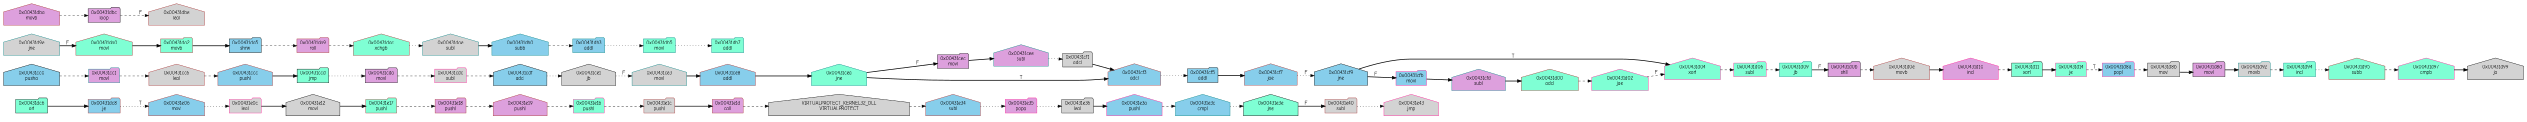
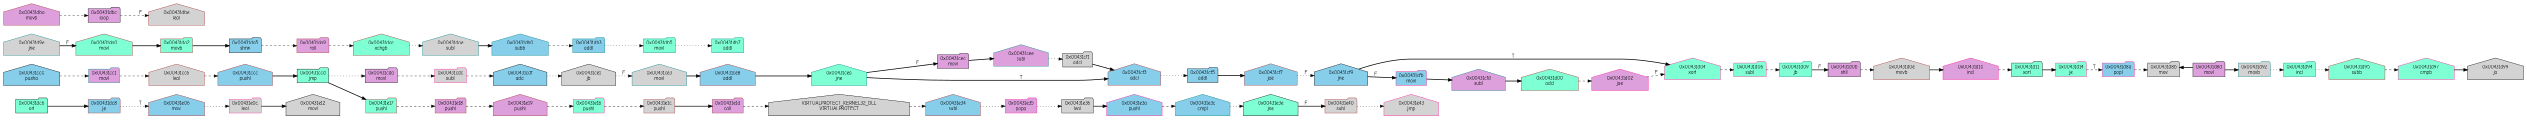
edge "0x00431d92 movb" -> "0x00431d94 incl": style dashed -> dotted
edge "0x00431d8b movl" -> "0x00431d8d movl": reversed
node "0x00431d02 jae": fillcolor aquamarine -> plum
edge "0x00431e12 movl" -> "0x00431e17 pushl": now "0x00431ccd jmp" -> "0x00431e17 pushl"
